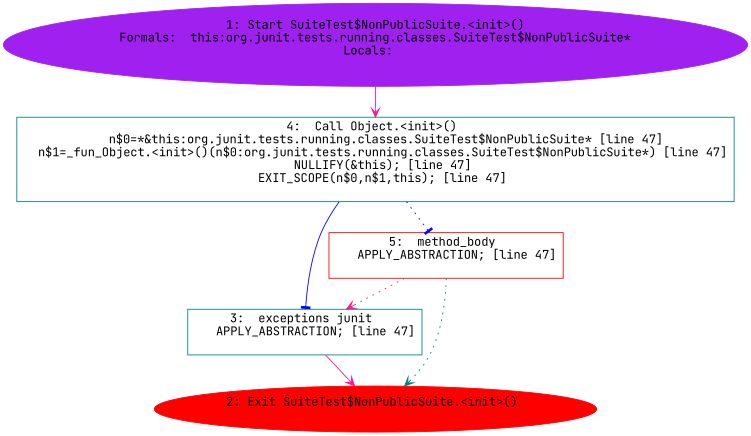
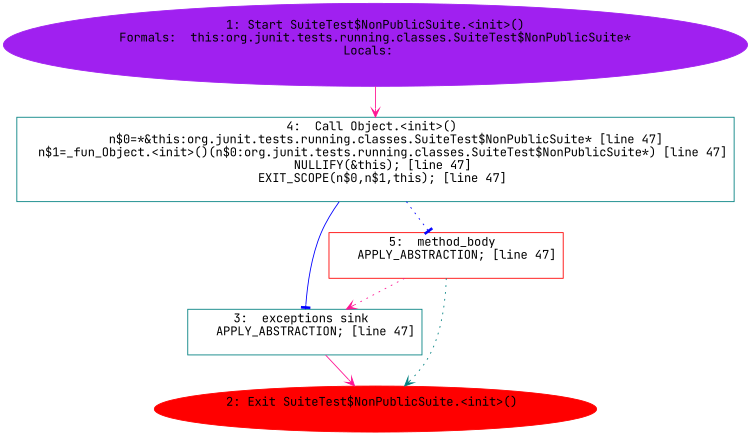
node "3:  exceptions junit APPLY_ABSTRACTION; [line 47]": label "3:  exceptions junit APPLY_ABSTRACTION; [line 47]" -> "3:  exceptions sink APPLY_ABSTRACTION; [line 47]"
